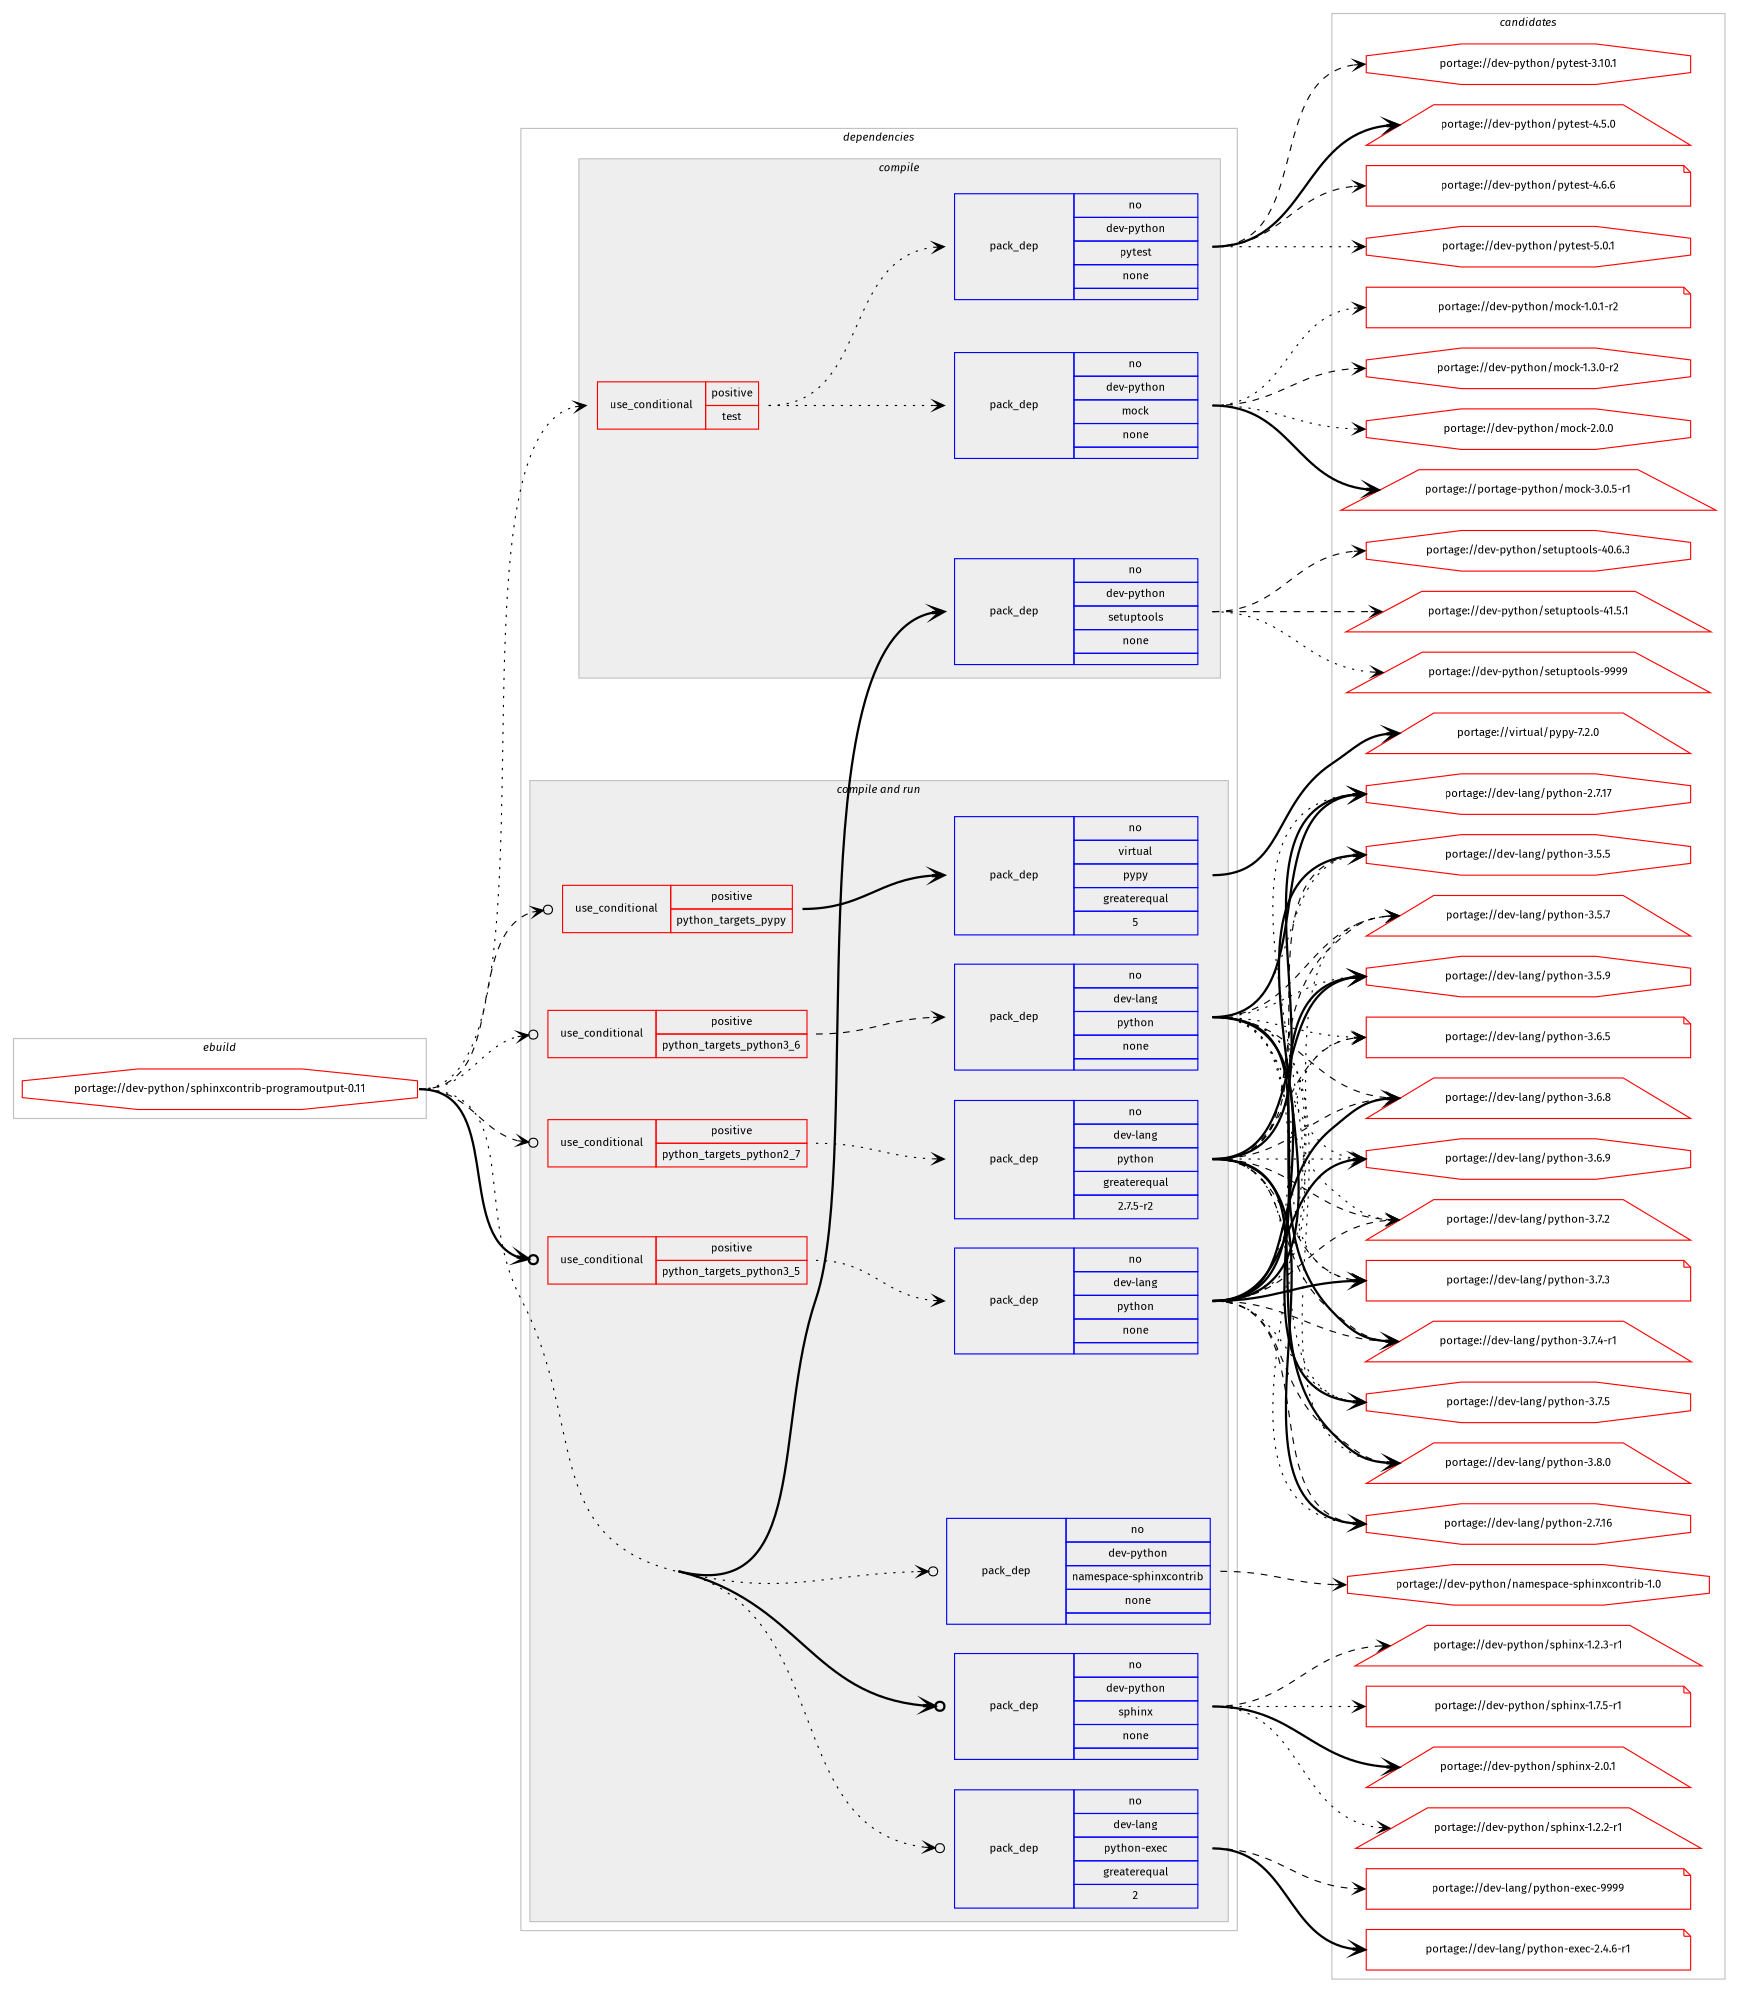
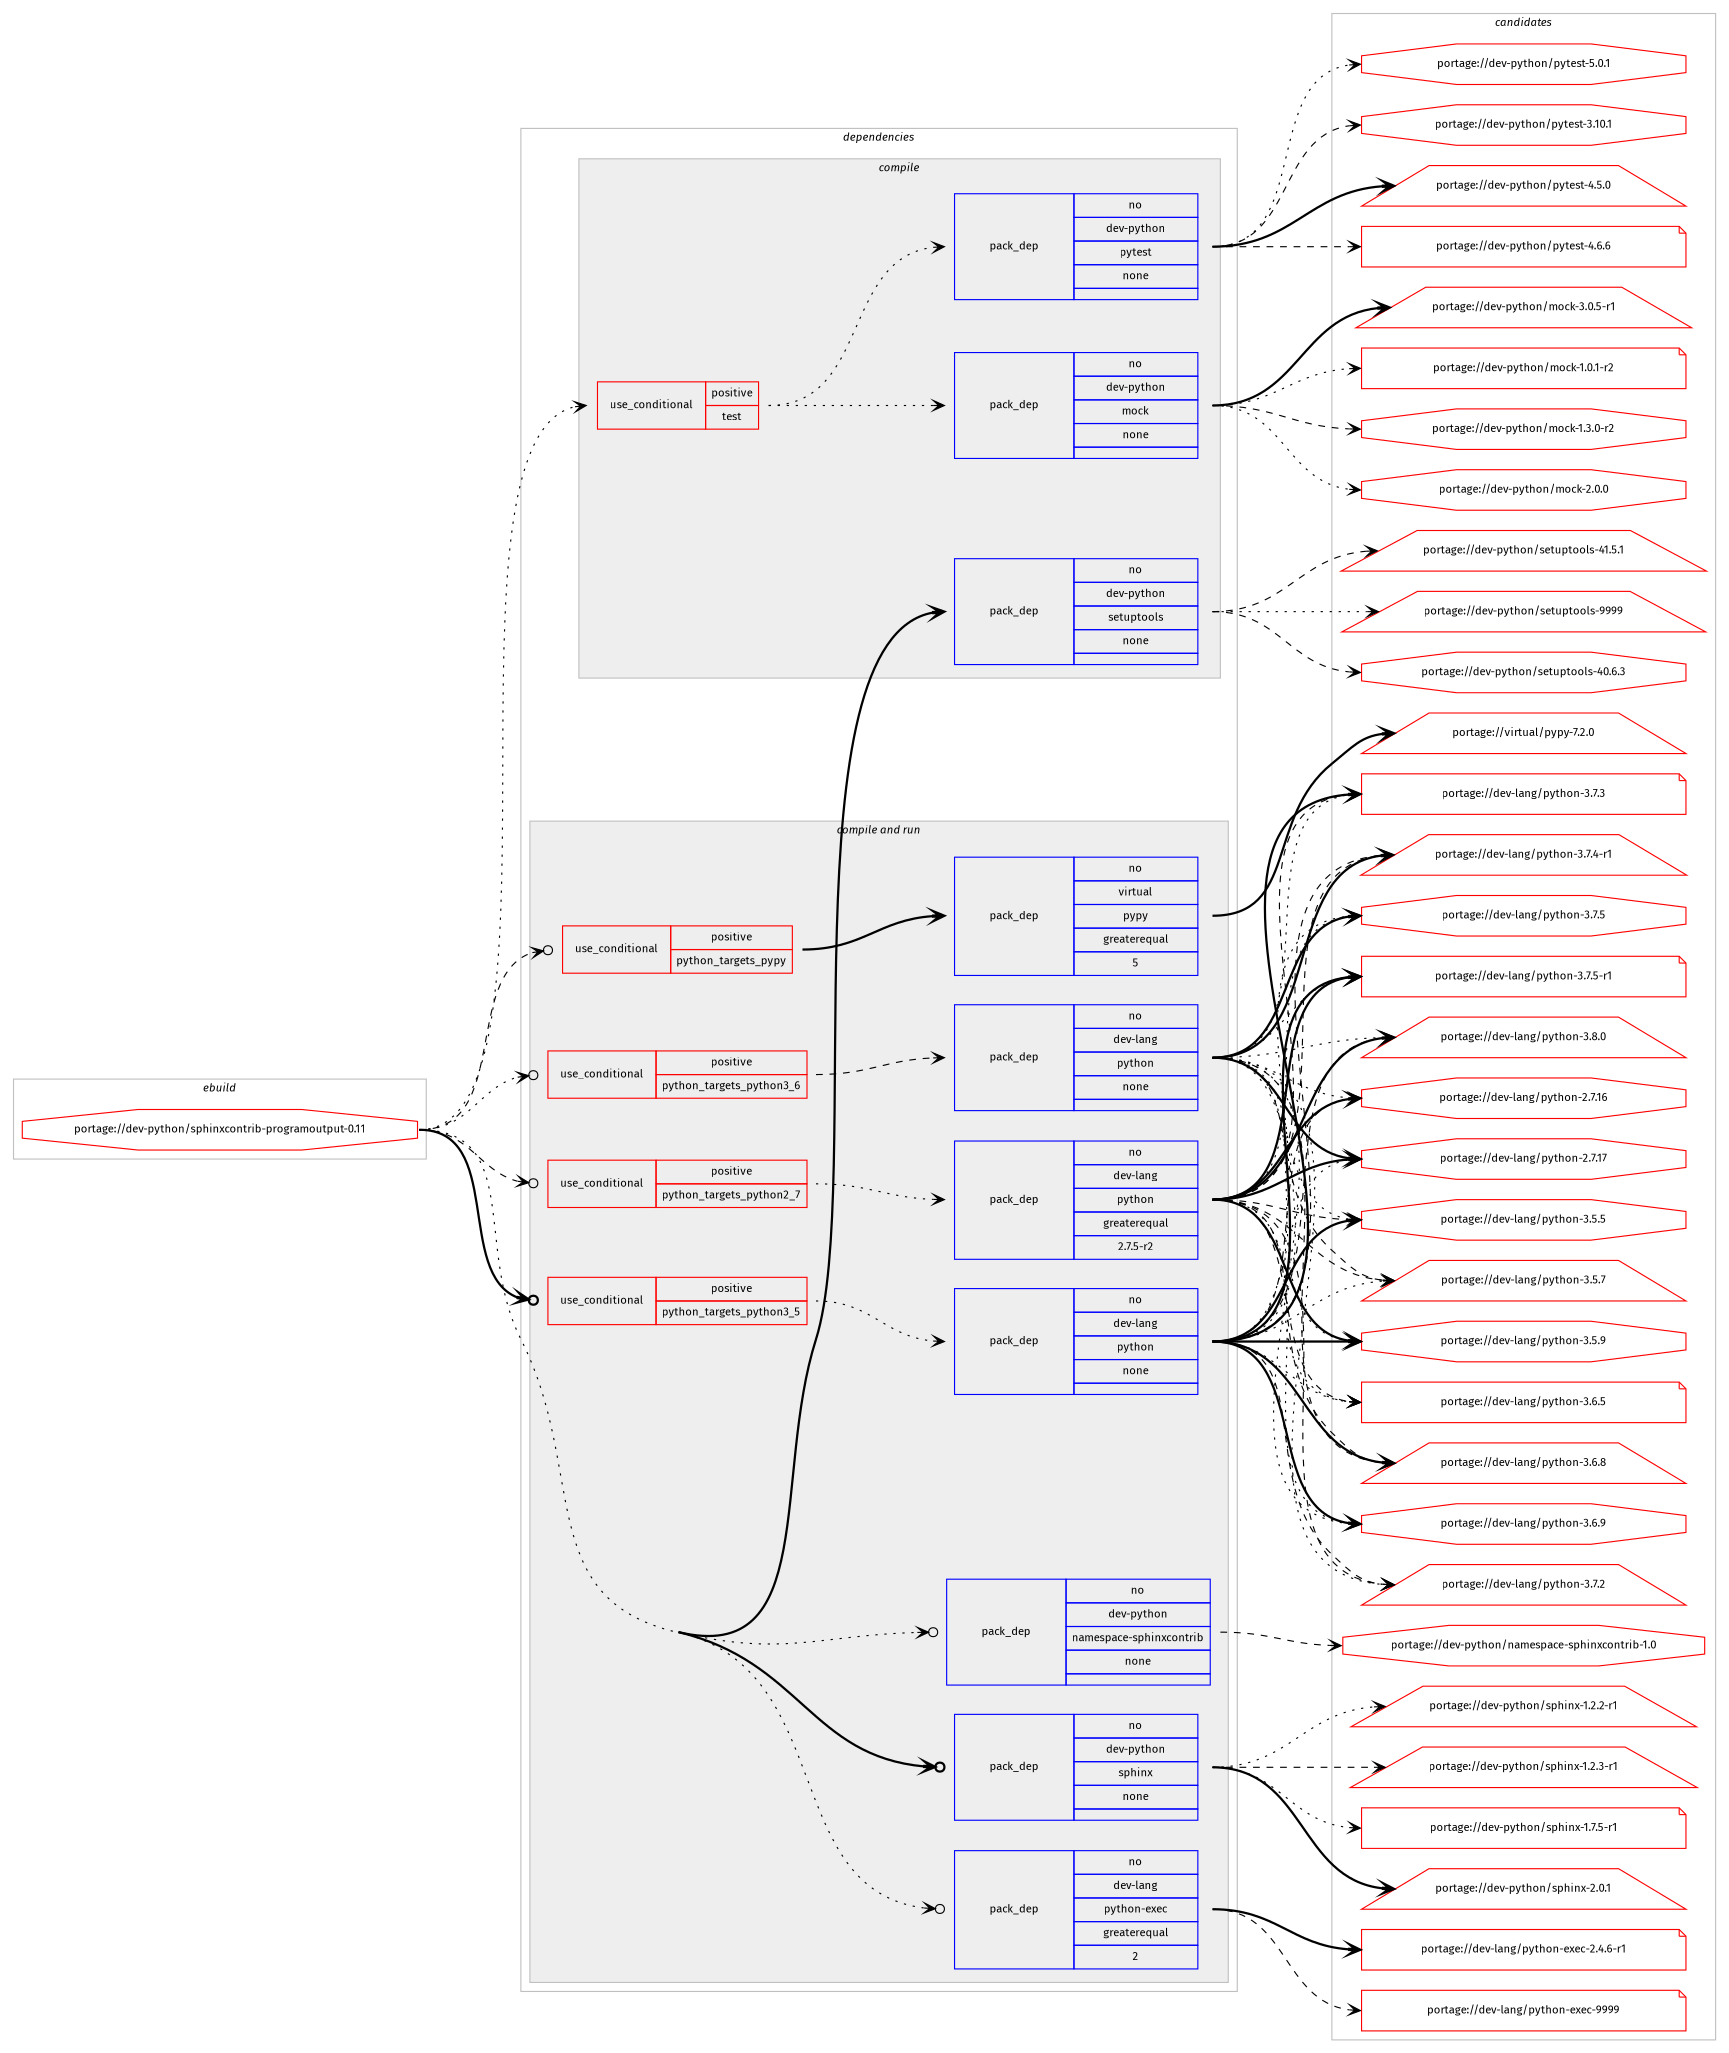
node "portage://portage-python/mock-3.0.5-r1": label "portage://portage-python/mock-3.0.5-r1" -> "portage://dev-python/mock-3.0.5-r1"
node "portage://dev-lang/python-3.7.5-r1": added
